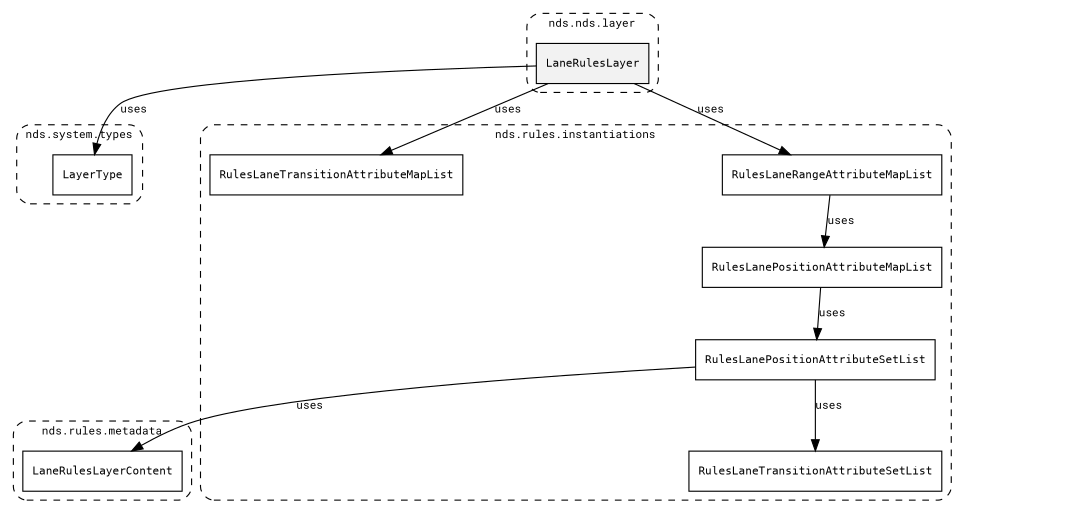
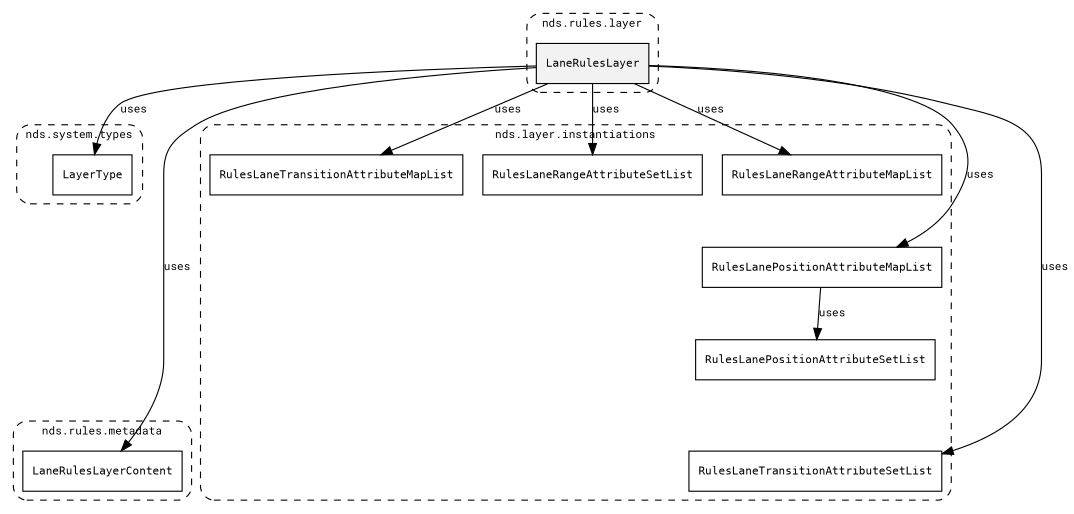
cluster "nds.nds.layer": label "nds.nds.layer" -> "nds.rules.layer"
cluster "nds.rules.instantiations": label "nds.rules.instantiations" -> "nds.layer.instantiations"
node "RulesLaneRangeAttributeSetList": added
edge "RulesLaneRangeAttributeMapList" -> "RulesLanePositionAttributeMapList": now "LaneRulesLayer" -> "RulesLanePositionAttributeMapList"
edge "RulesLanePositionAttributeSetList" -> "LaneRulesLayerContent": now "LaneRulesLayer" -> "LaneRulesLayerContent"
edge "RulesLanePositionAttributeSetList" -> "RulesLaneTransitionAttributeSetList": now "LaneRulesLayer" -> "RulesLaneTransitionAttributeSetList"
